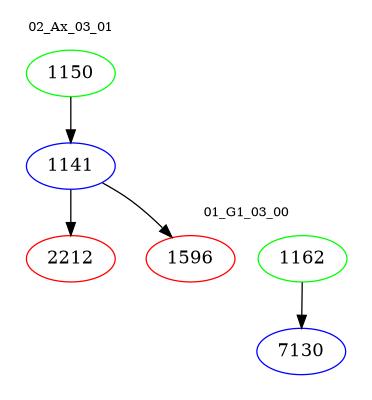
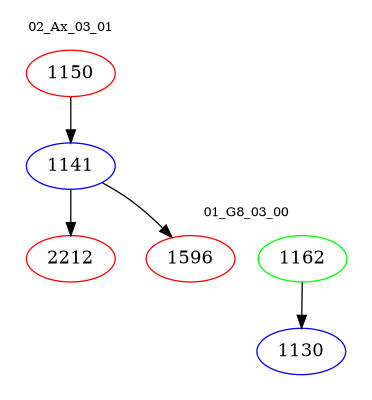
node "1150": color green -> red
cluster "01_G1_03_00": label "01_G1_03_00" -> "01_G8_03_00"
node "7130": label "7130" -> "1130"
